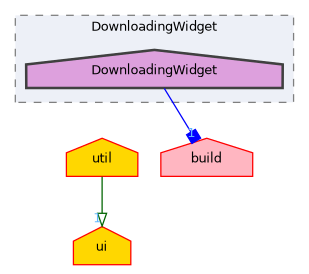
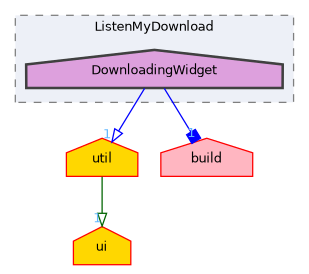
cluster "DownloadingWidget": label "DownloadingWidget" -> "ListenMyDownload"
edge "DownloadingWidget" -> "util": added
